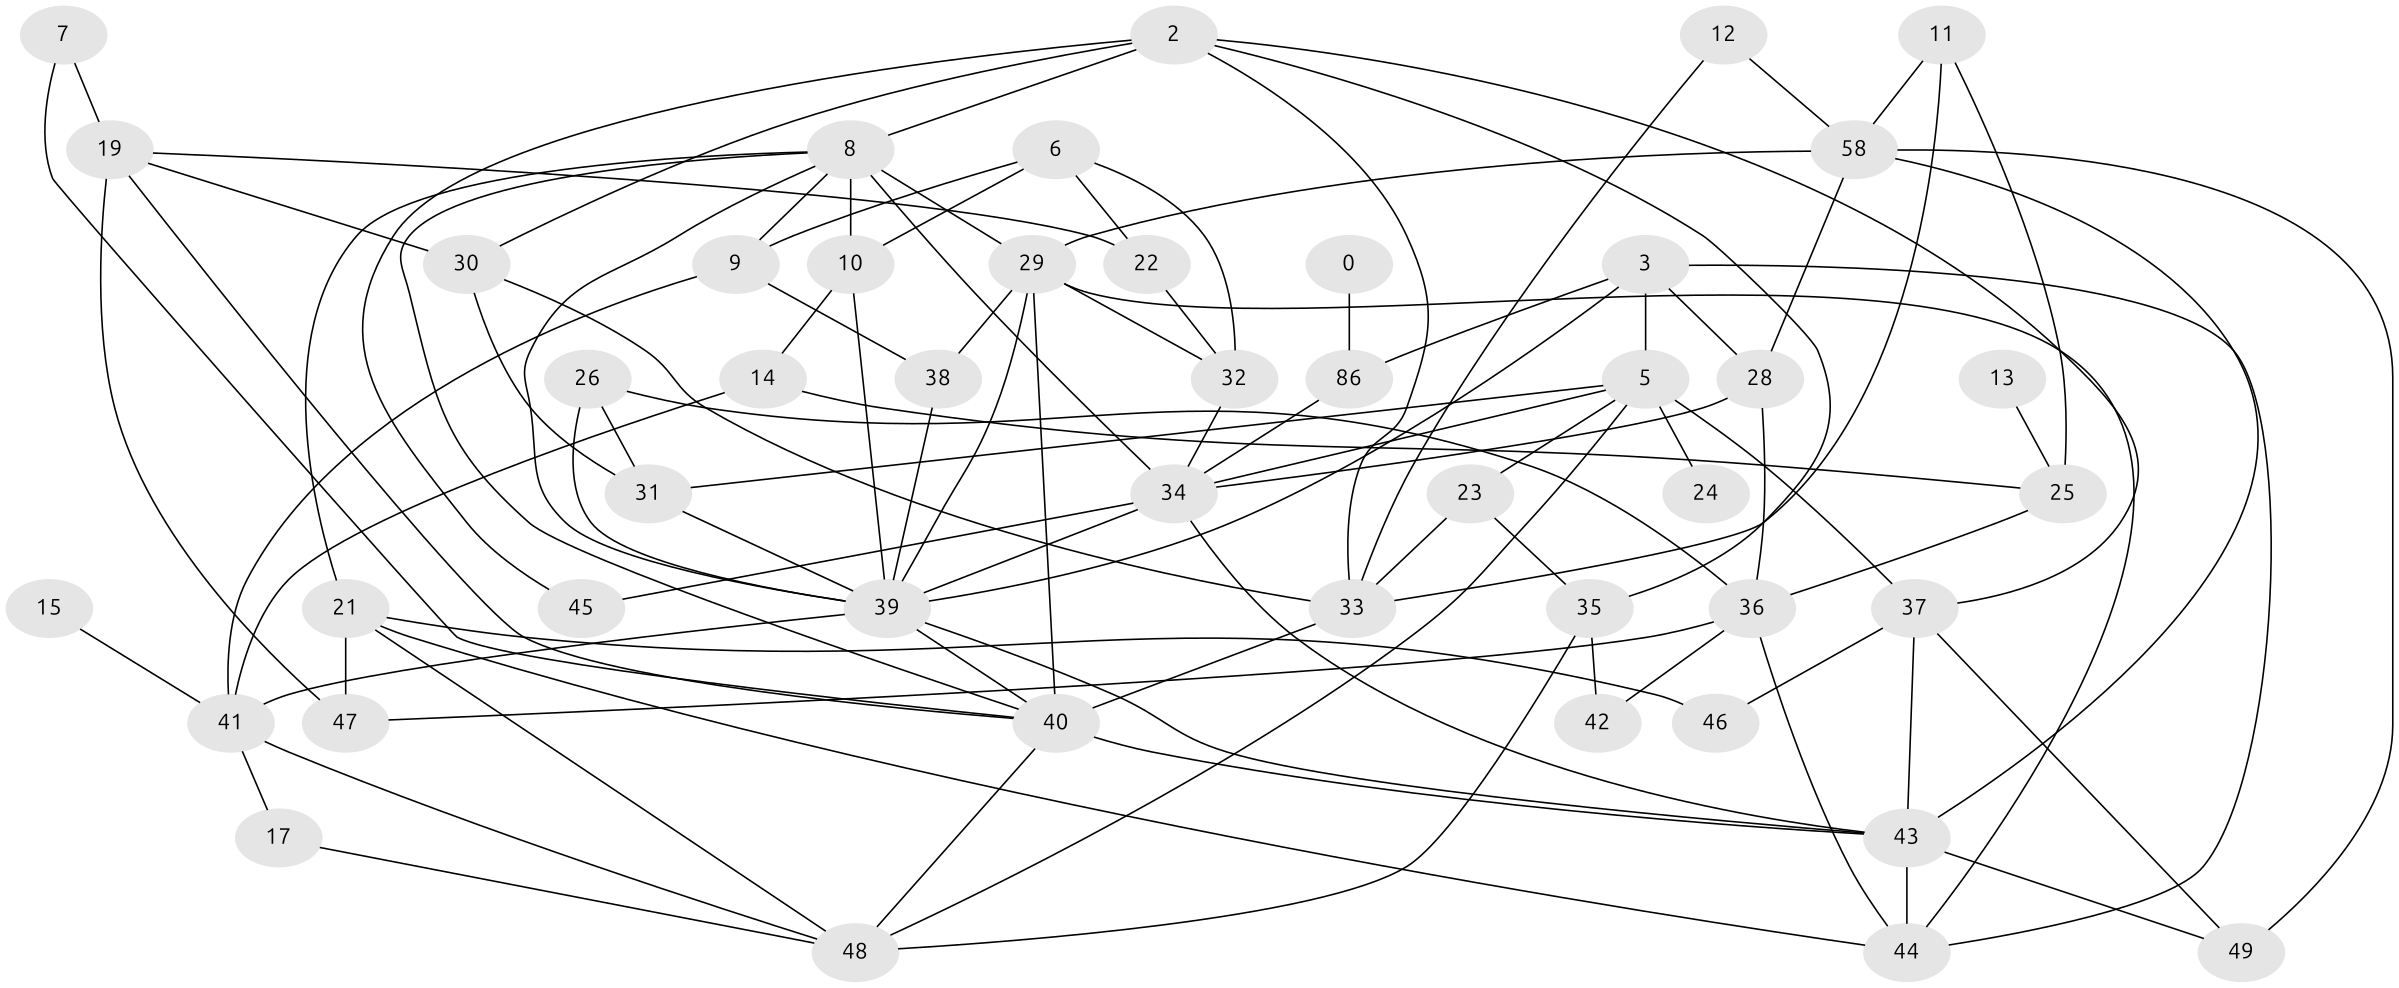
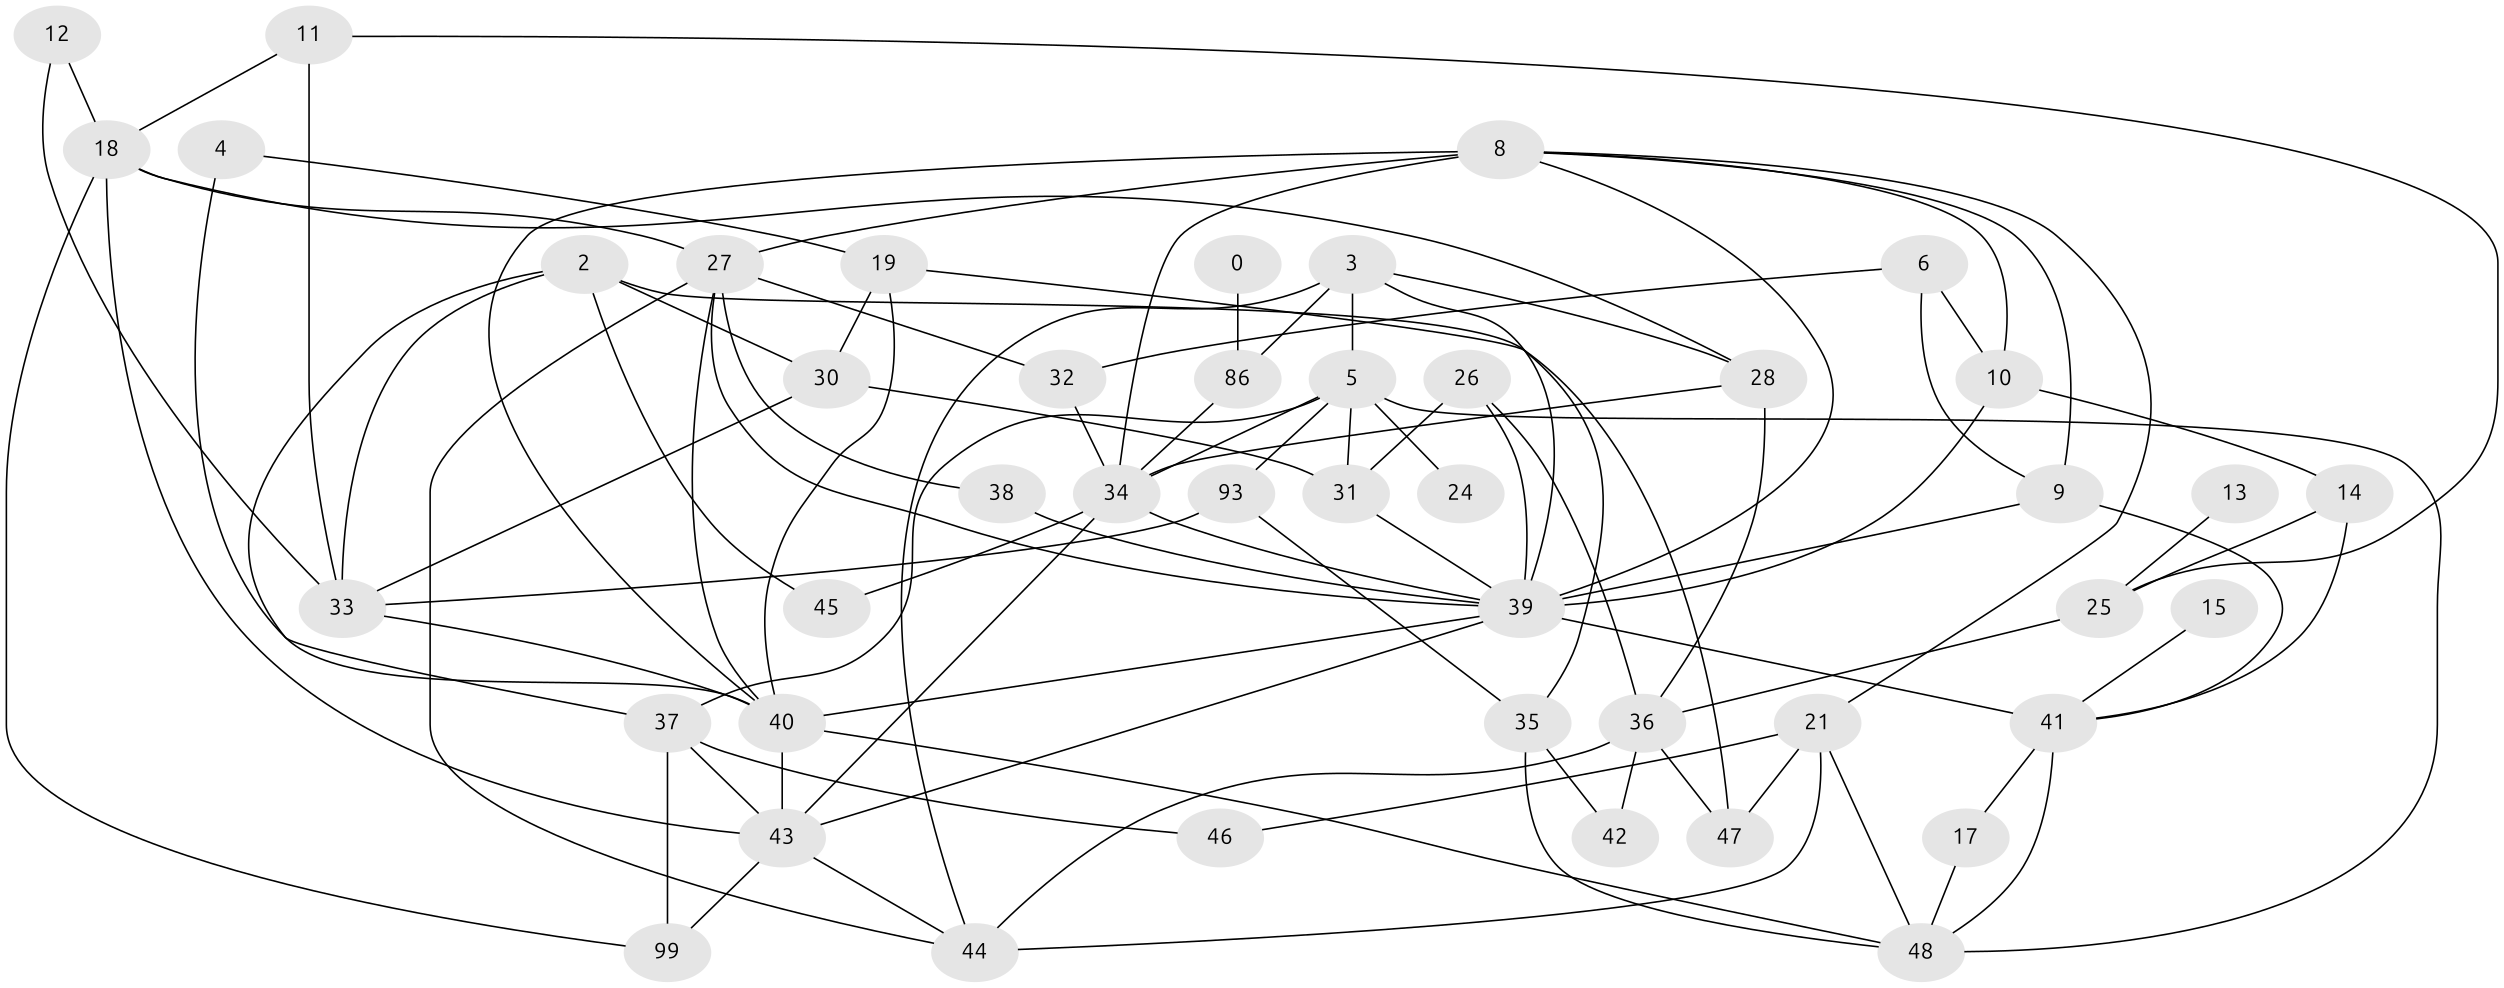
node "7": label "7" -> "4"
edge "2" -- "8": removed
node "58": label "58" -> "18"
node "29": label "29" -> "27"
node "22": removed
edge "9" -- "38": now "9" -- "39"
node "23": label "23" -> "93"
node "49": label "49" -> "99"
